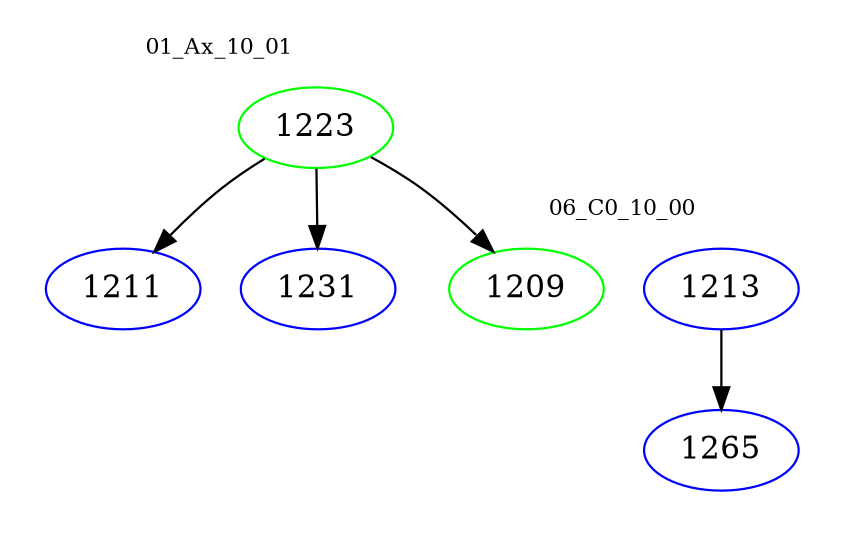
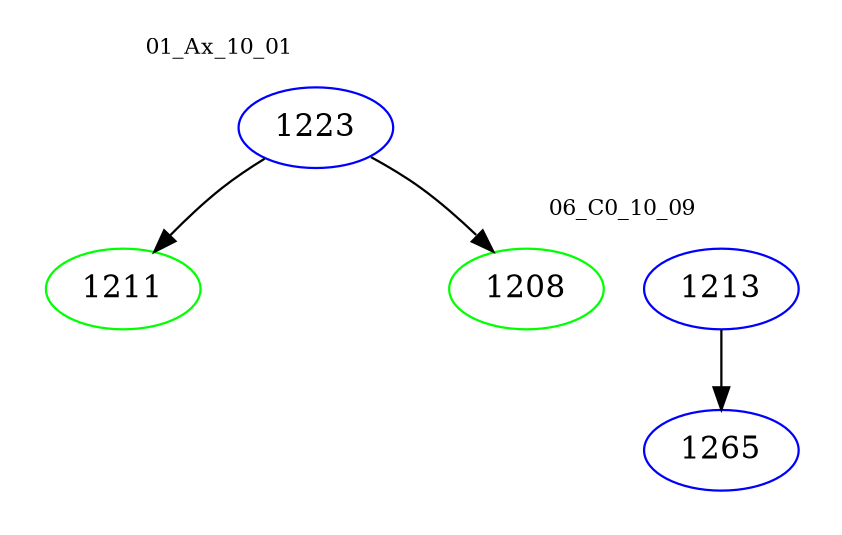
node "1223": color green -> blue
cluster "06_C0_10_00": label "06_C0_10_00" -> "06_C0_10_09"
node "1211": color blue -> green
node "1231": removed
node "1209": label "1209" -> "1208"
